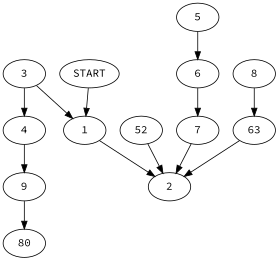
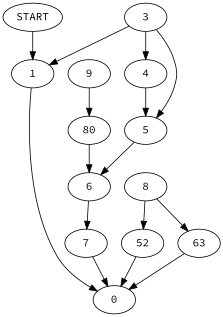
edge "3" -> "5": added
edge "4" -> "9": now "4" -> "5"
edge "80" -> "6": added
node "2": label "2" -> "0"
edge "8" -> "52": added
